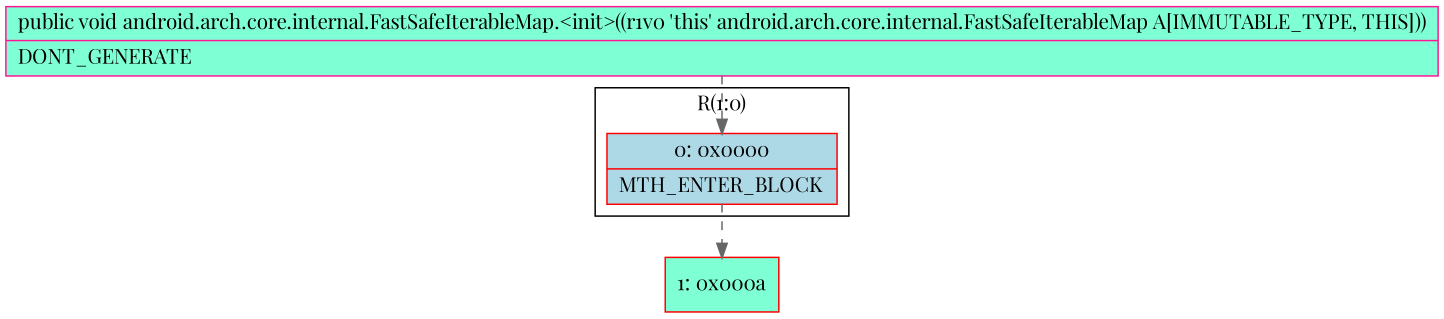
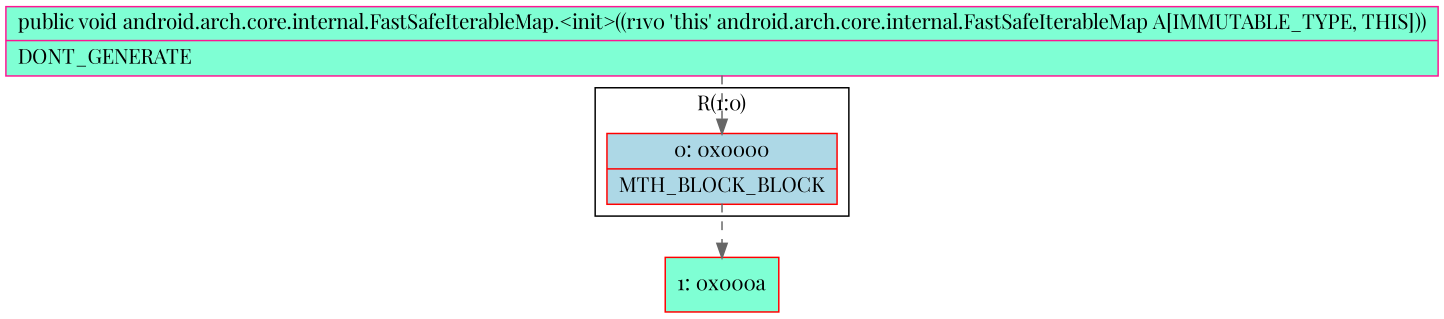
node "0: 0x0000": text "MTH_ENTER_BLOCK" -> "MTH_BLOCK_BLOCK"
